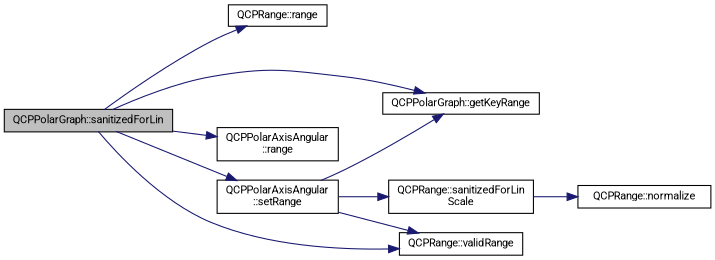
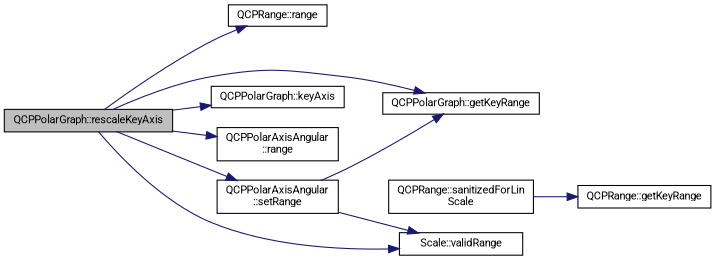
node "QCPPolarGraph::keyAxis": added
node "QCPPolarGraph::sanitizedForLin": label "QCPPolarGraph::sanitizedForLin" -> "QCPPolarGraph::rescaleKeyAxis"
edge "QCPPolarAxisAngular ::setRange" -> "QCPRange::sanitizedForLin Scale": removed
node "QCPRange::normalize": label "QCPRange::normalize" -> "QCPRange::getKeyRange"
node "QCPRange::validRange": label "QCPRange::validRange" -> "Scale::validRange"
